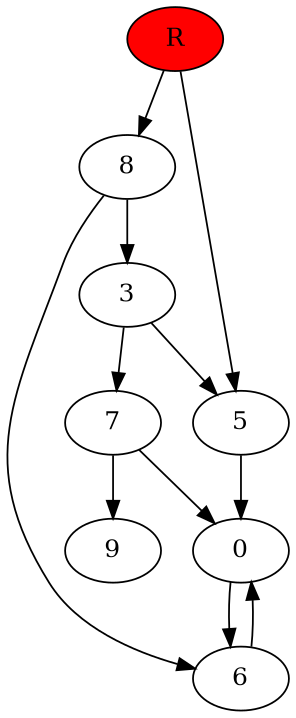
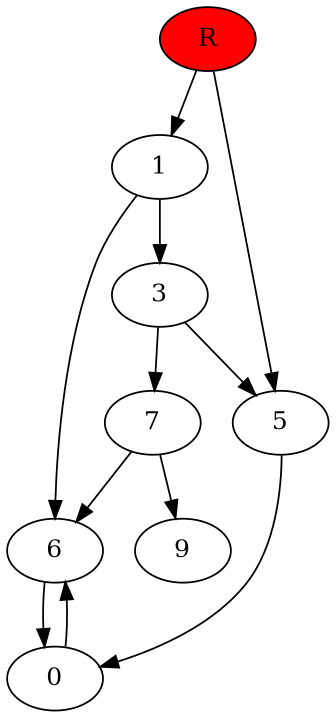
node "8": label "8" -> "1"
edge "7" -> "0": now "7" -> "6"
